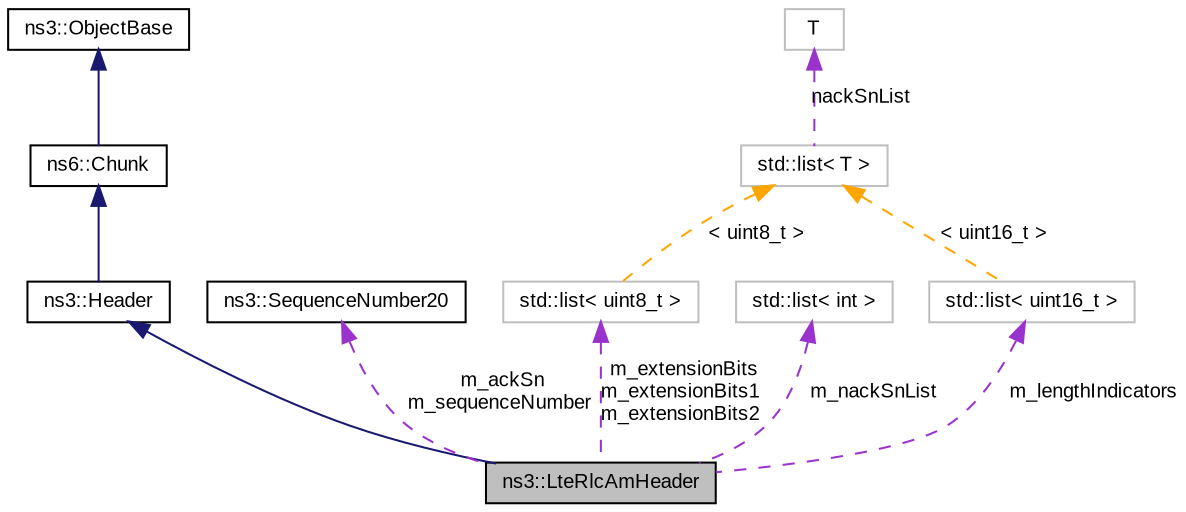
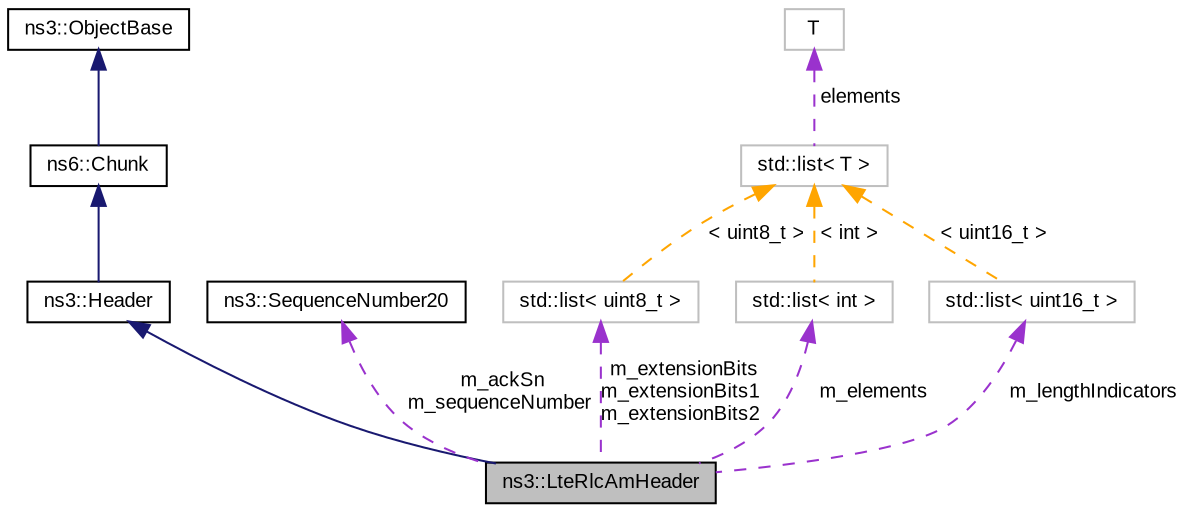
edge "std::list< T >" -> "T": label " nackSnList" -> " elements"
edge "std::list< int >" -> "std::list< T >": added, label "< int >"
edge "ns3::LteRlcAmHeader" -> "std::list< int >": label " m_nackSnList" -> " m_elements"
